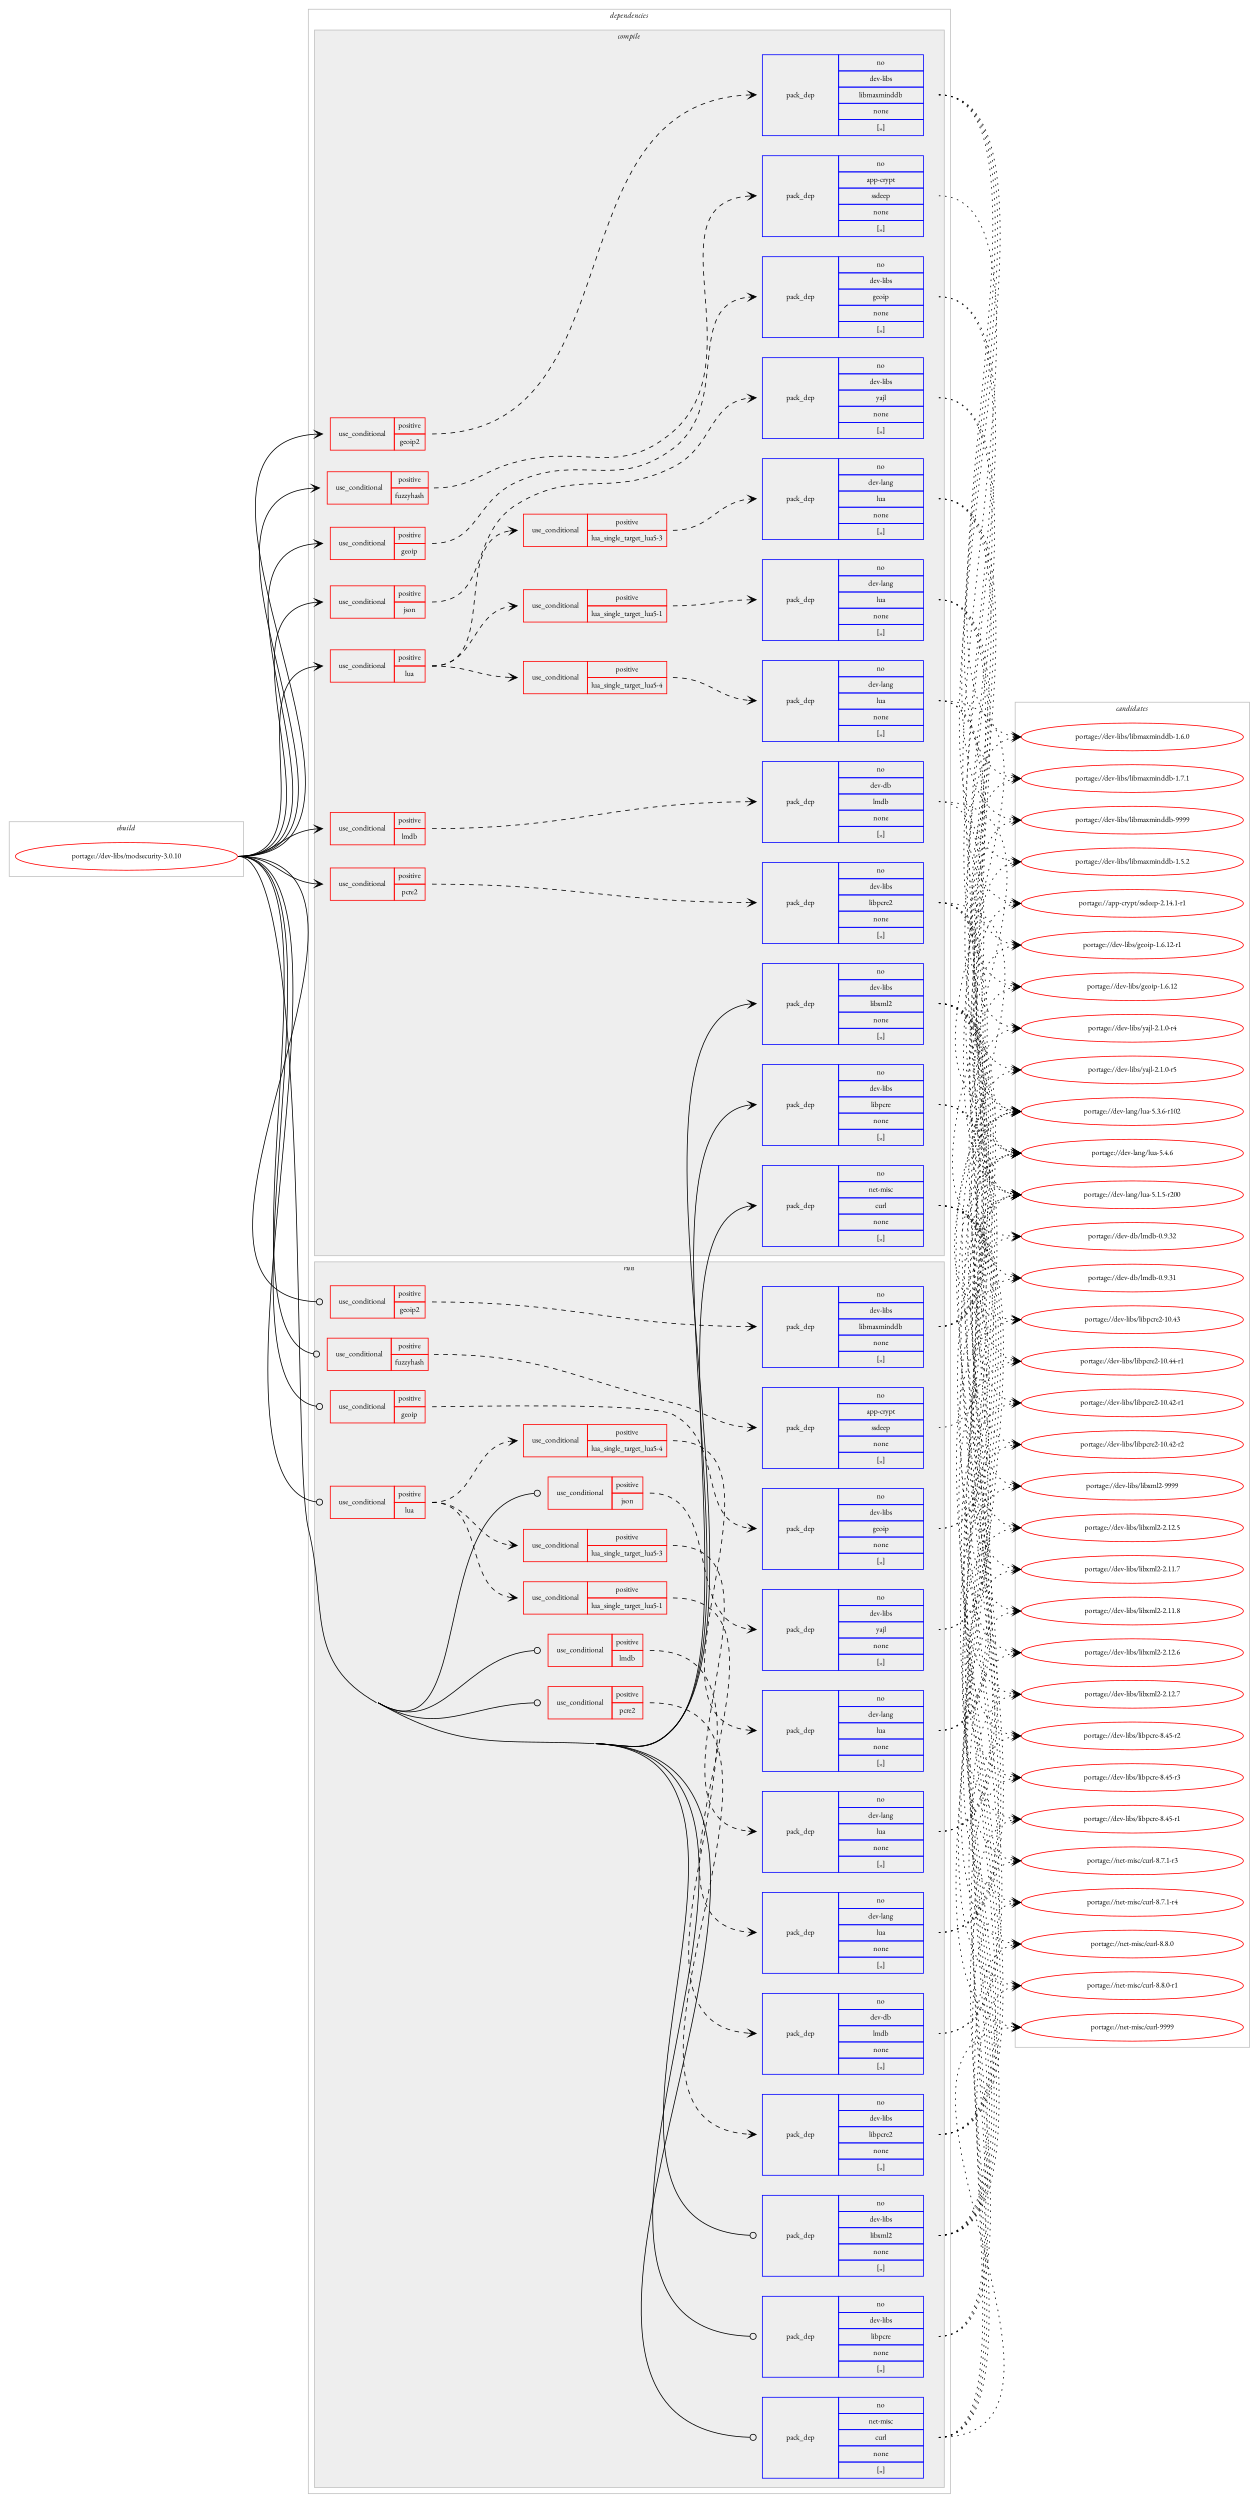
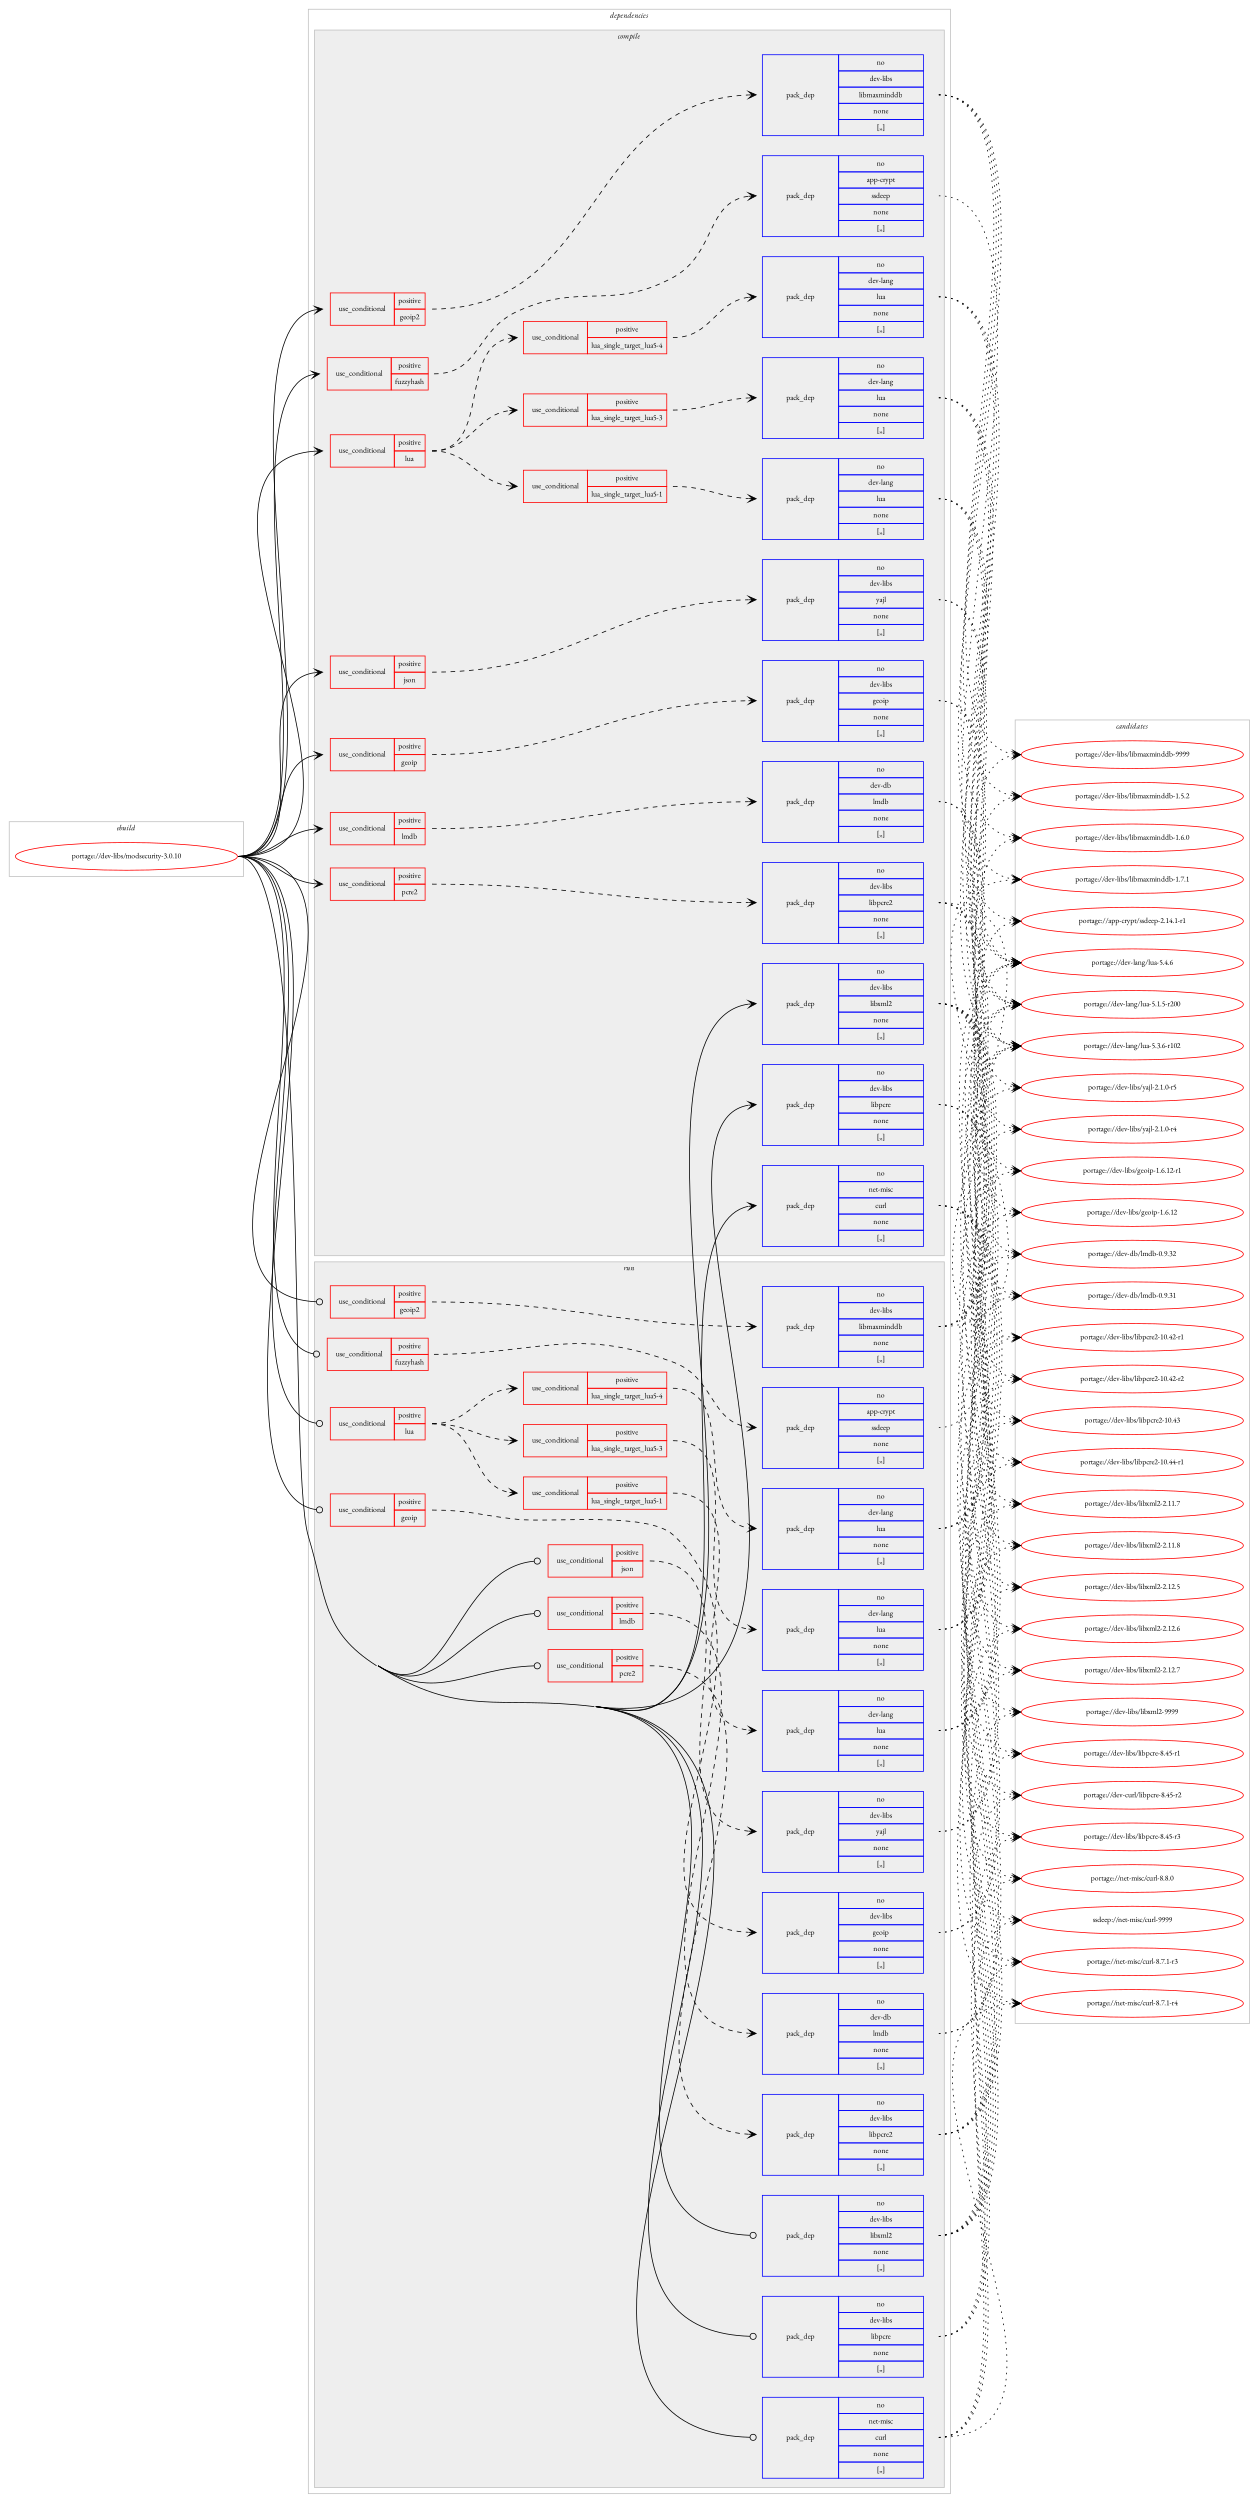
node "portage://dev-libs/libpcre-8.45-r2": label "portage://dev-libs/libpcre-8.45-r2" -> "portage://dev-curl/libpcre-8.45-r2"
node "portage://net-misc/curl-8.8.0-r1": removed
node "portage://net-misc/curl-9999": label "portage://net-misc/curl-9999" -> "ssdeep://net-misc/curl-9999"
